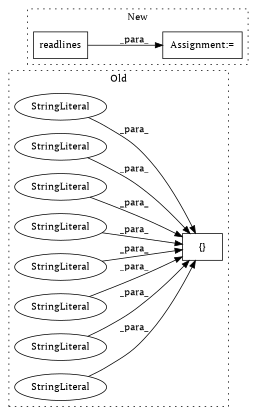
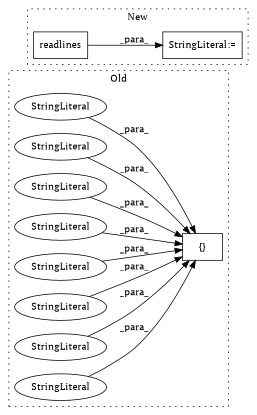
node "Assignment:=": label "Assignment:=" -> "StringLiteral:="
